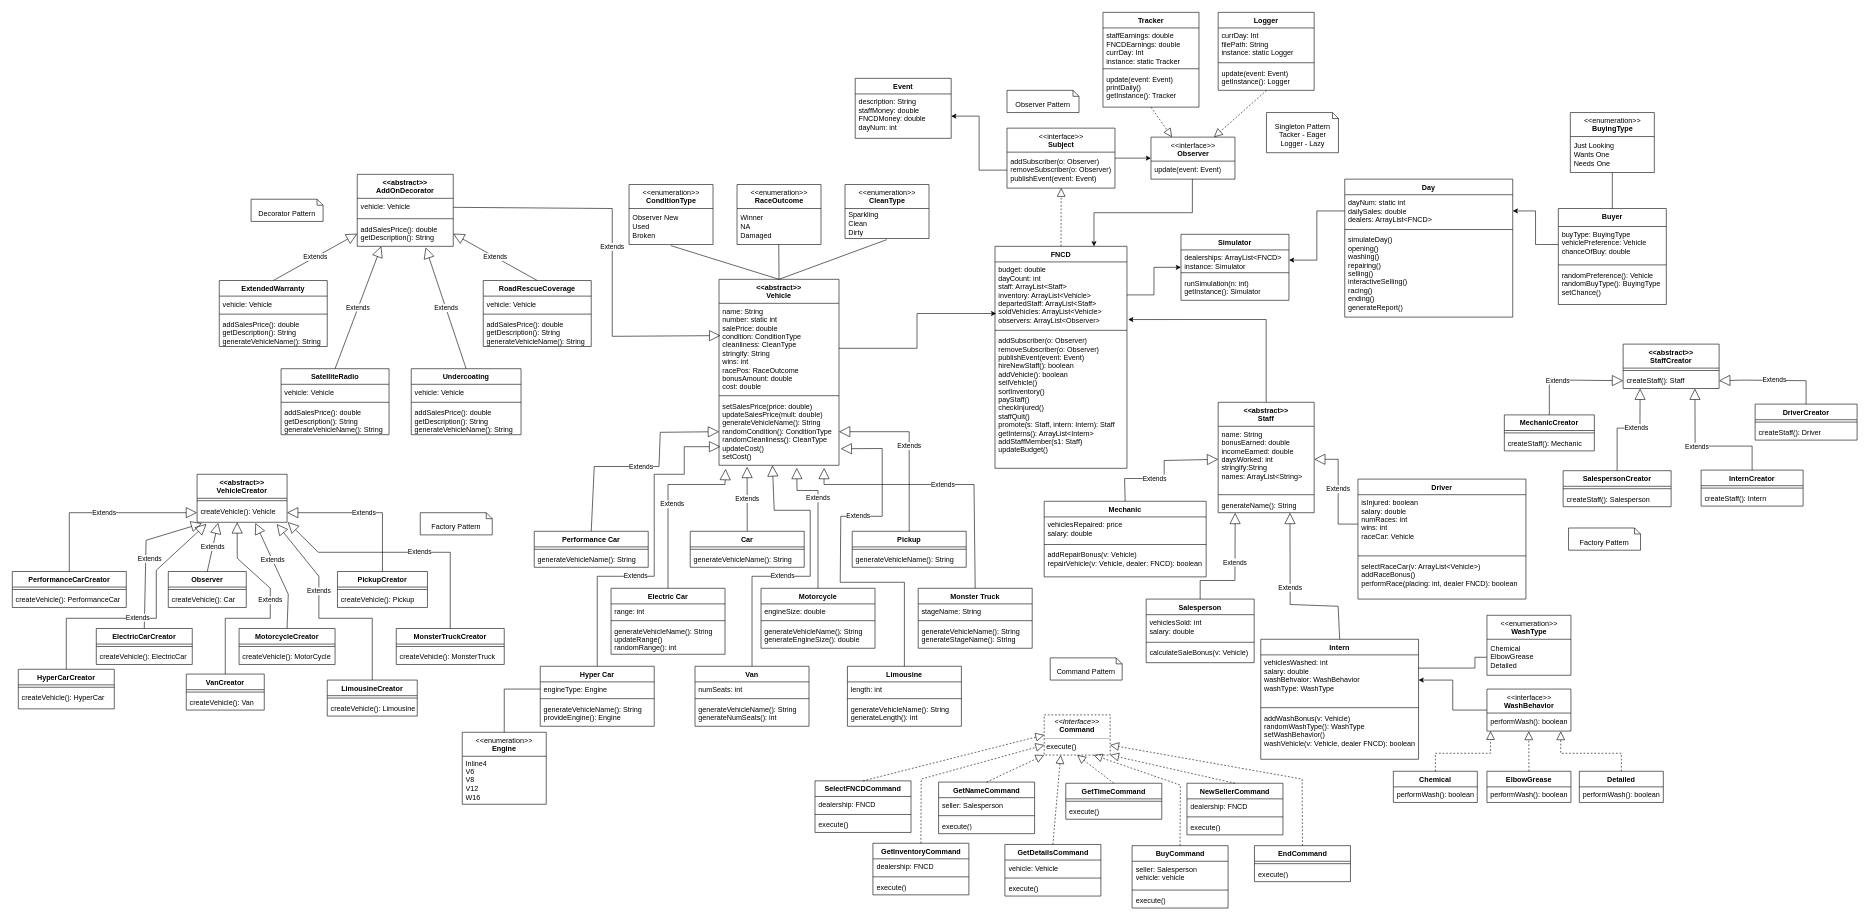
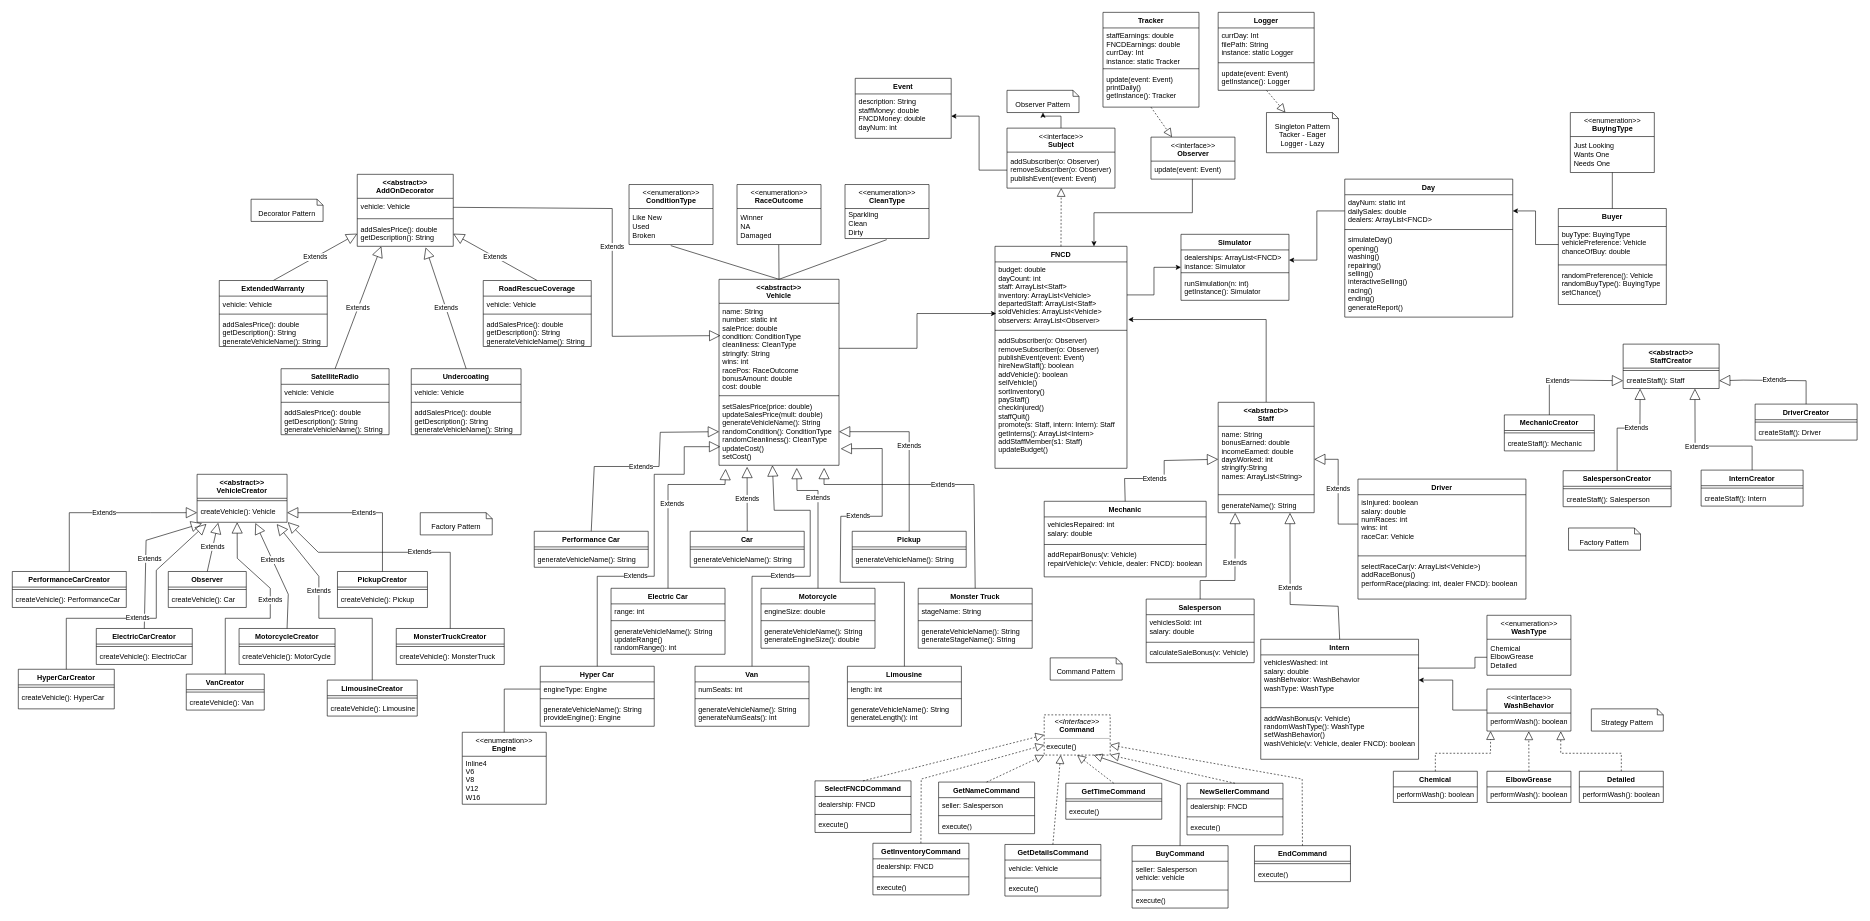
edge "update(event: Event) getInstance(): Logger" -> "<<interface>> Observer": now "update(event: Event) getInstance(): Logger" -> "Singleton Pattern Tacker - Eager Logger - Lazy"
edge "<<interface>> Subject" -> "<<interface>> Observer": now "<<interface>> Subject" -> "Observer Pattern"
node "Observer New Used Broken": label "Observer New Used Broken" -> "Like New Used Broken"
node "vehiclesRepaired: price salary: double": label "vehiclesRepaired: price salary: double" -> "vehiclesRepaired: int salary: double"
node "Strategy Pattern": added
edge "BuyCommand" -> "<<Interface>> Command execute()": style dashed -> solid
